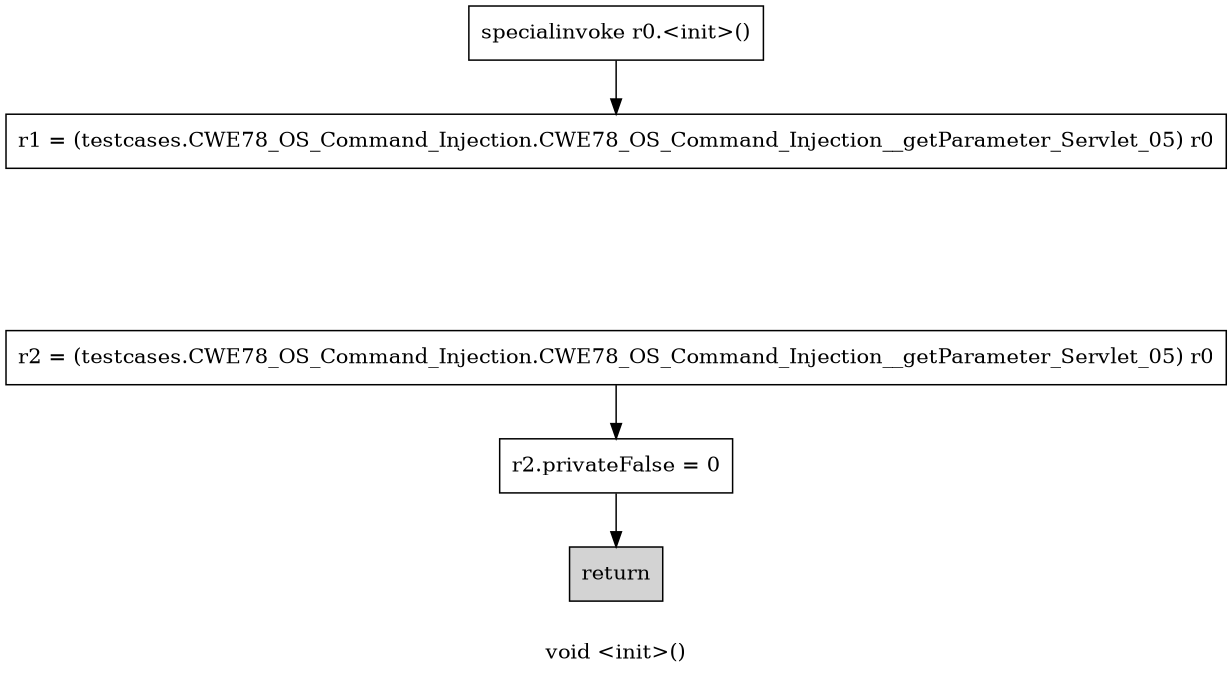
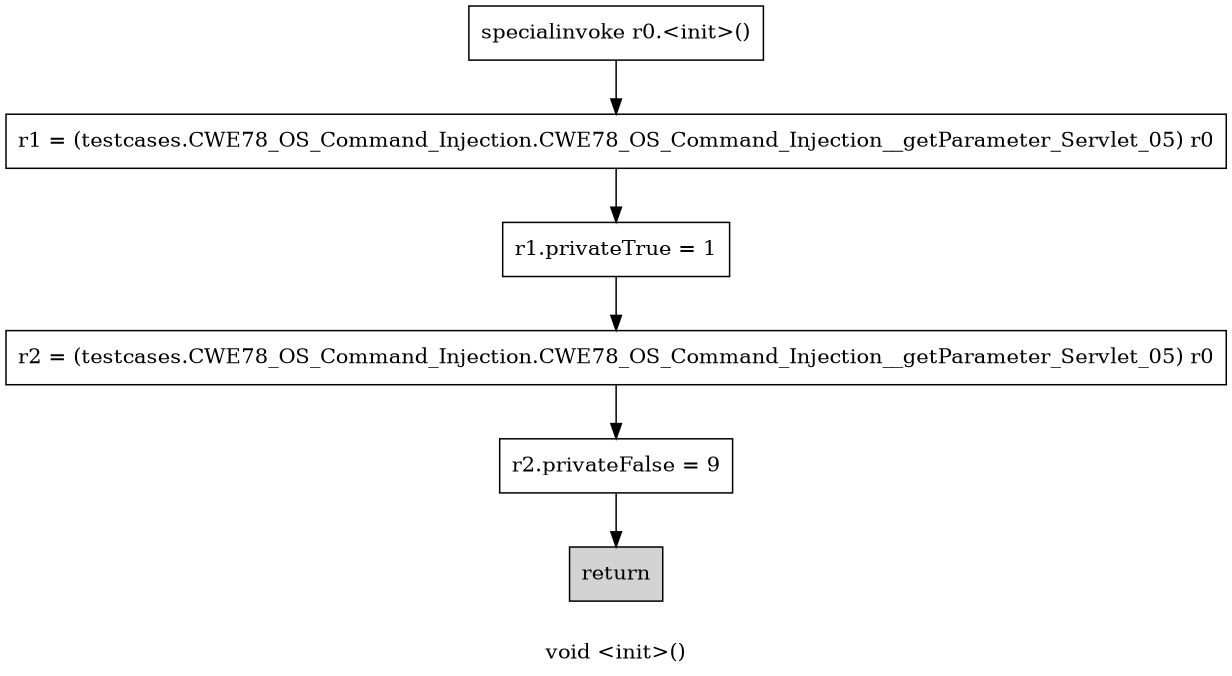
node "r1.privateTrue = 1": added
node "r2.privateFalse = 0": label "r2.privateFalse = 0" -> "r2.privateFalse = 9"
